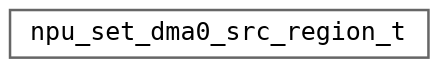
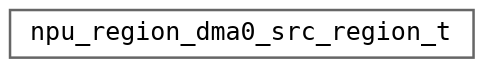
node "npu_set_dma0_src_region_t": label "npu_set_dma0_src_region_t" -> "npu_region_dma0_src_region_t"
